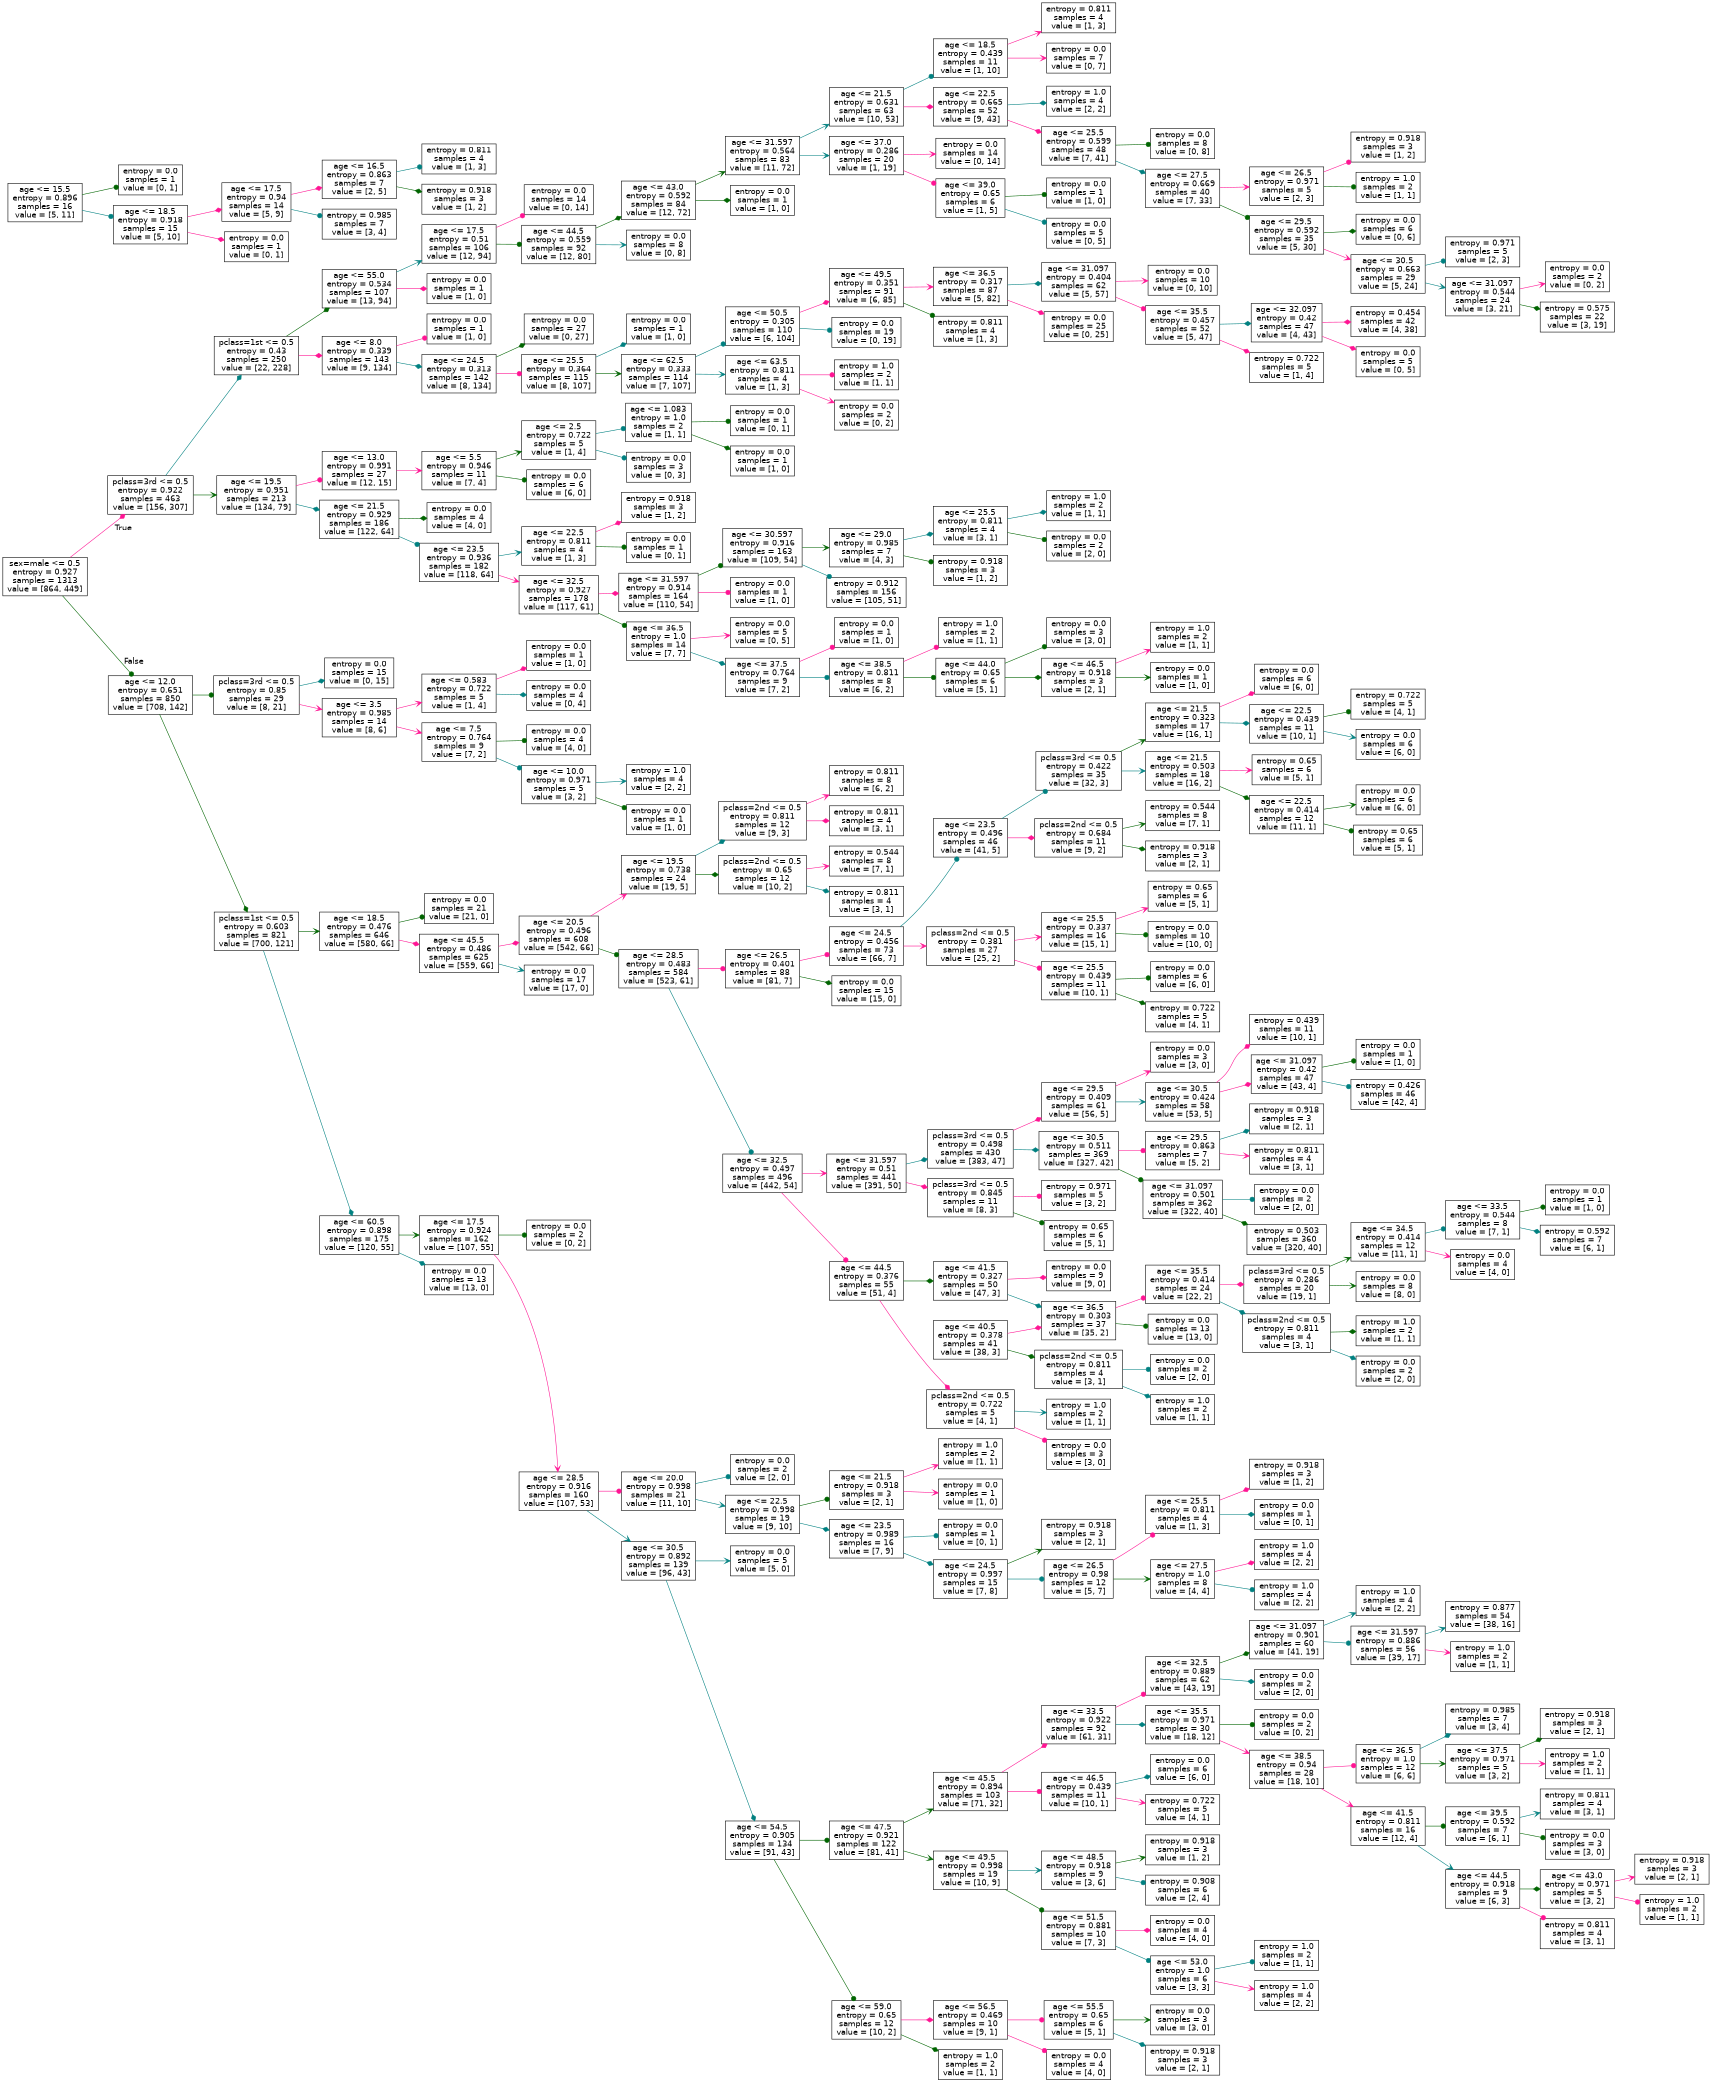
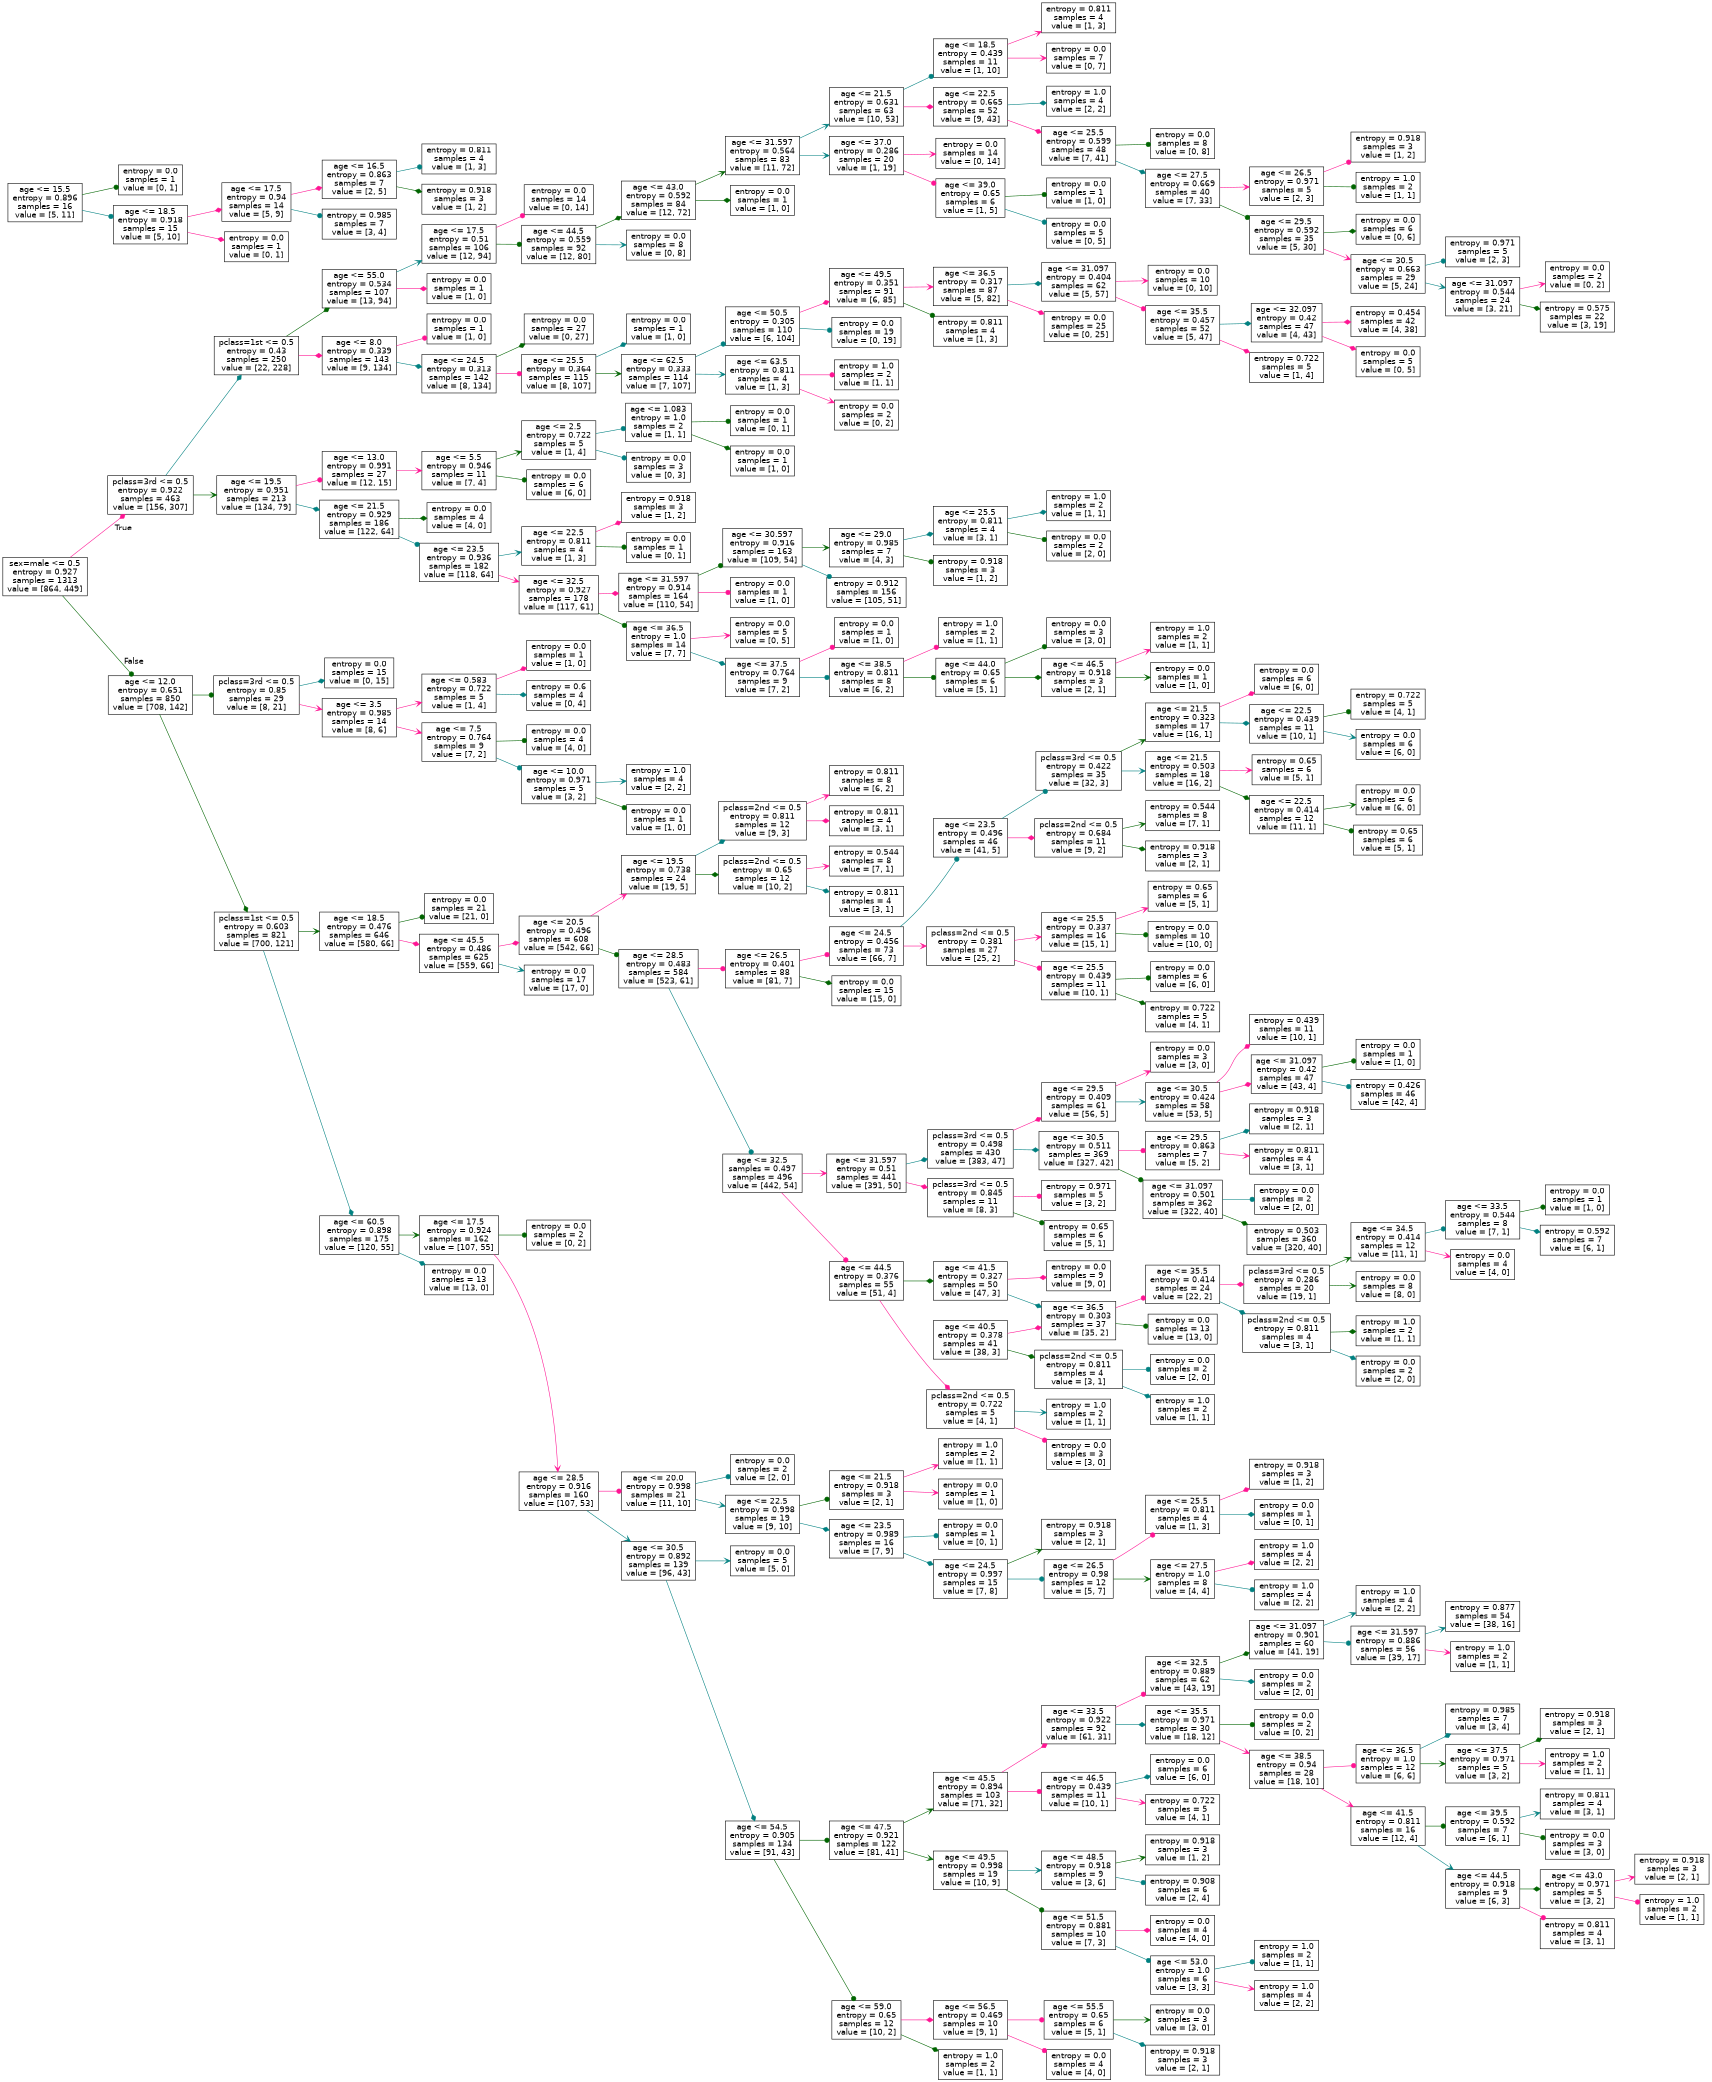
node "entropy = 0.0 samples = 4 value = [0, 4]": label "entropy = 0.0 samples = 4 value = [0, 4]" -> "entropy = 0.6 samples = 4 value = [0, 4]"
node "age <= 32.5 entropy = 0.497 samples = 496 value = [442, 54]": label "age <= 32.5 entropy = 0.497 samples = 496 value = [442, 54]" -> "age <= 32.5 samples = 0.497 samples = 496 value = [442, 54]"
